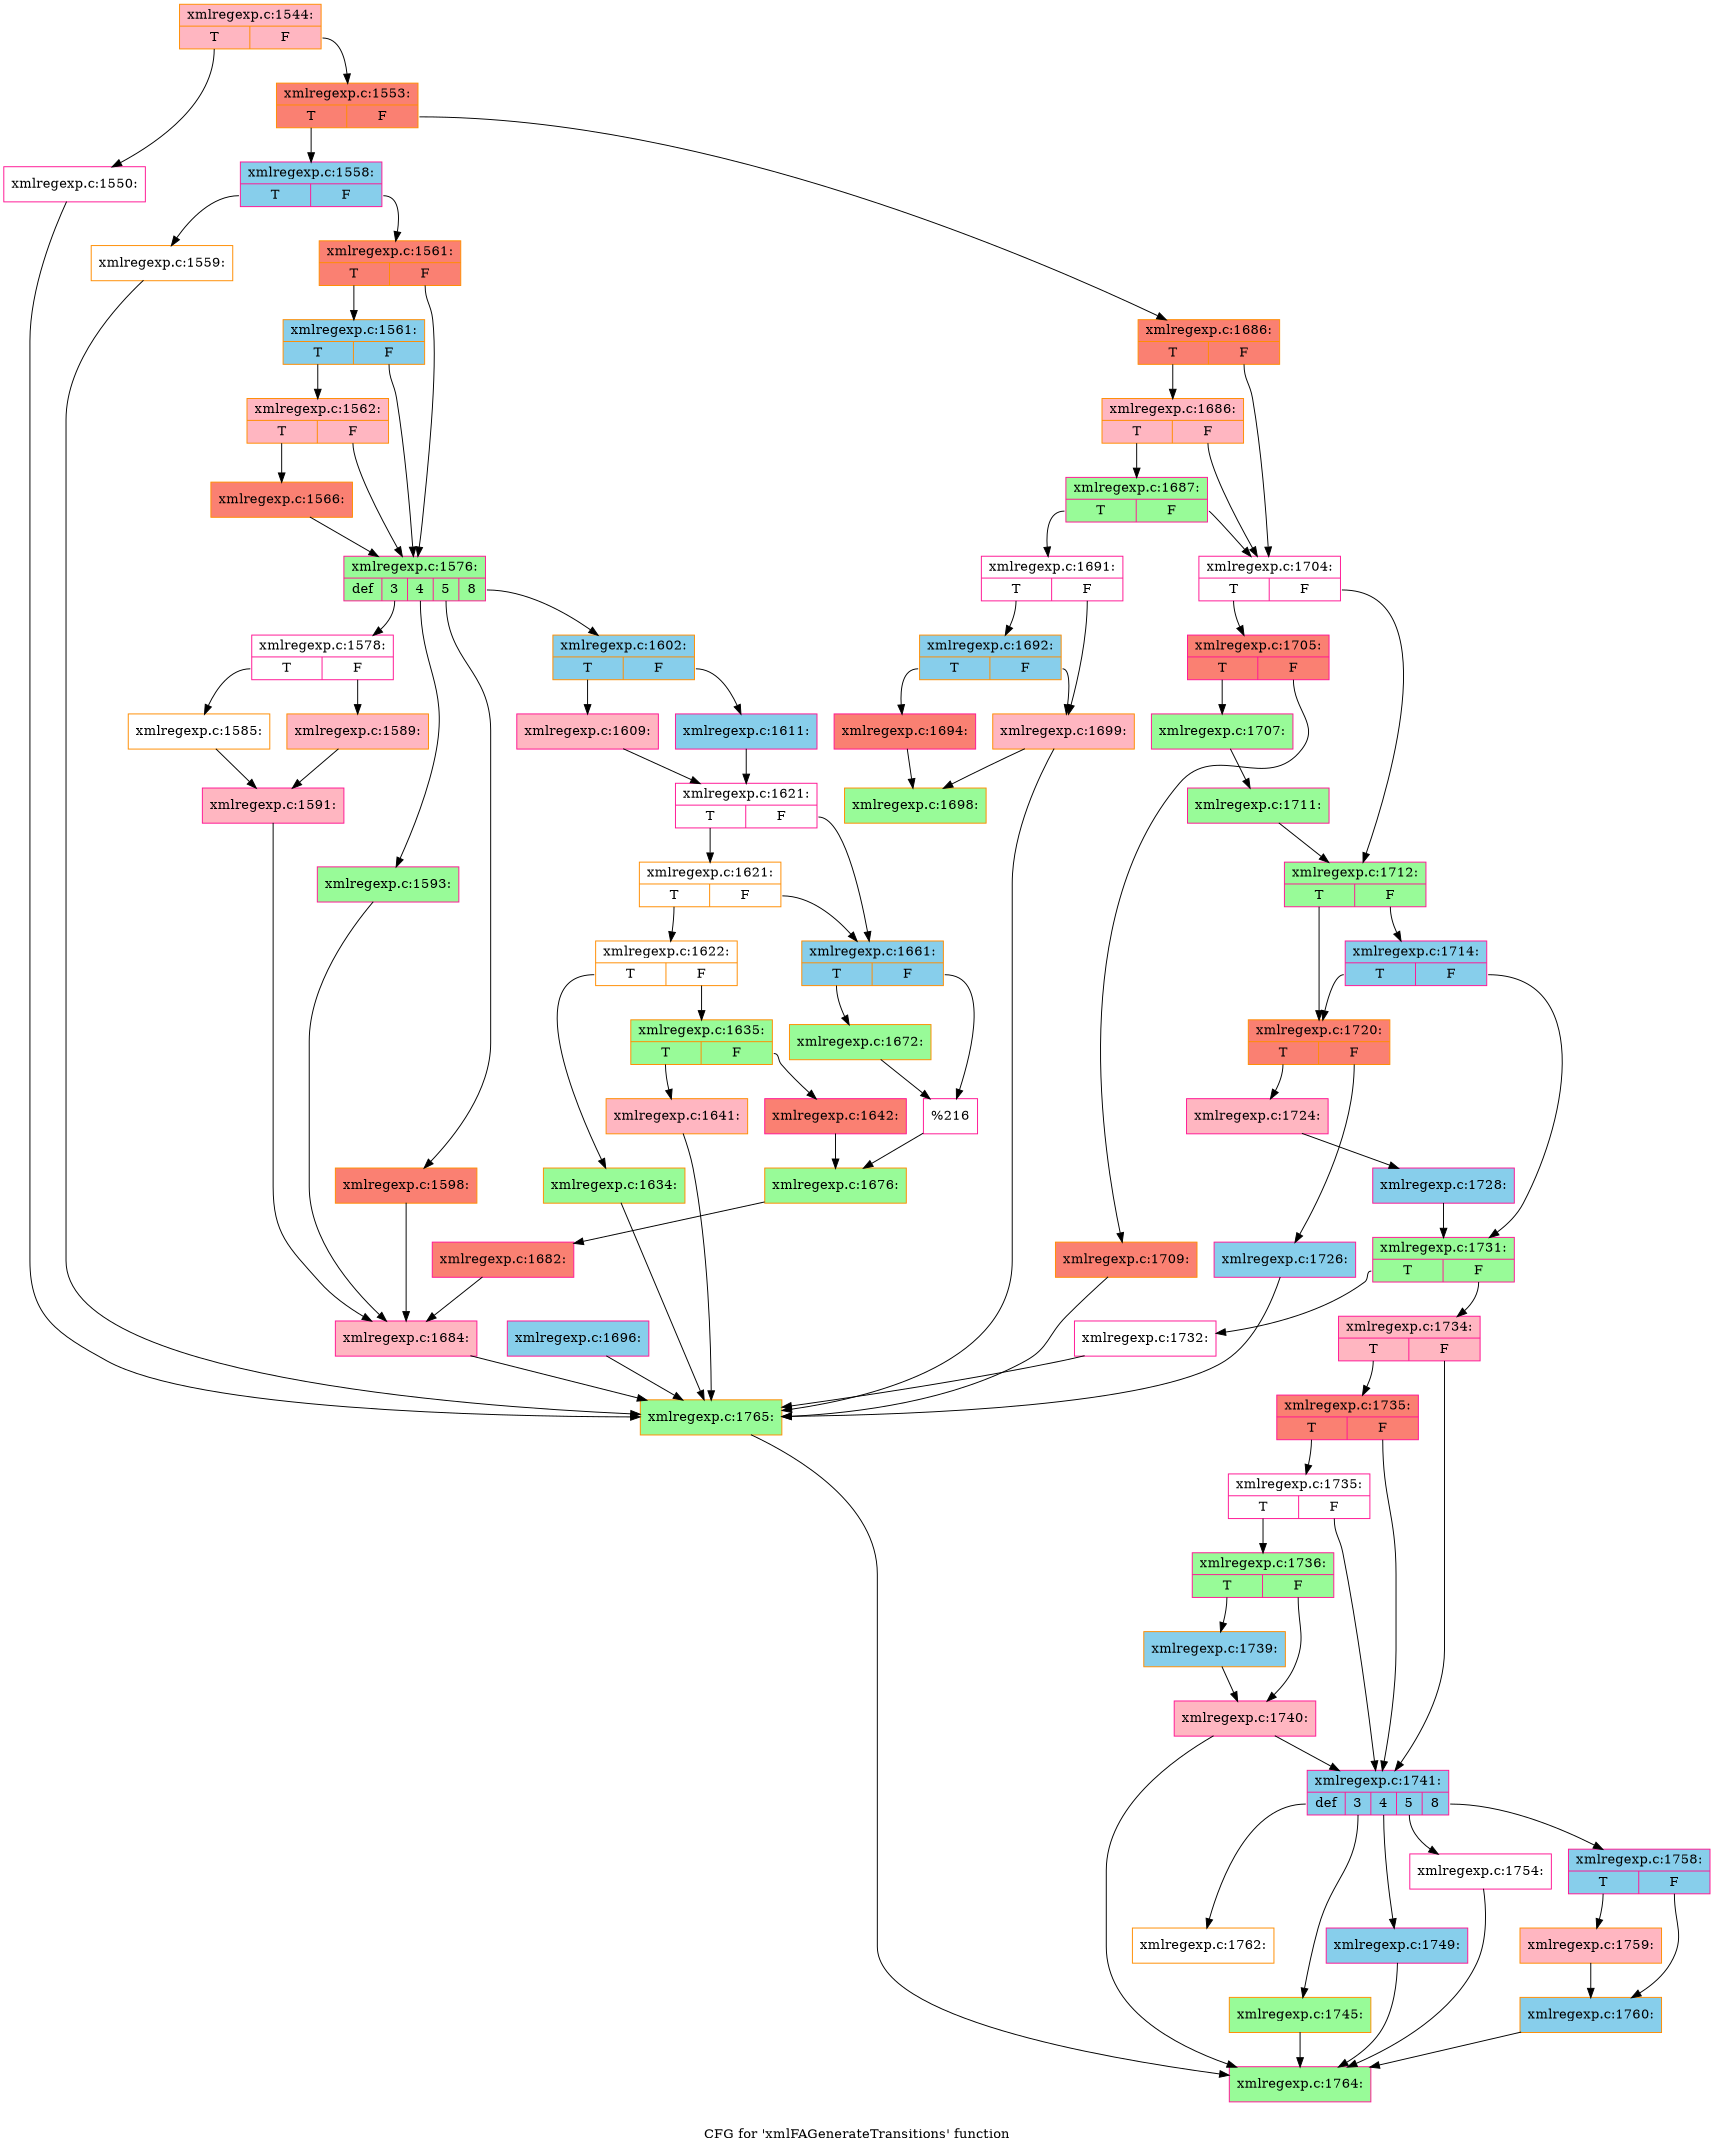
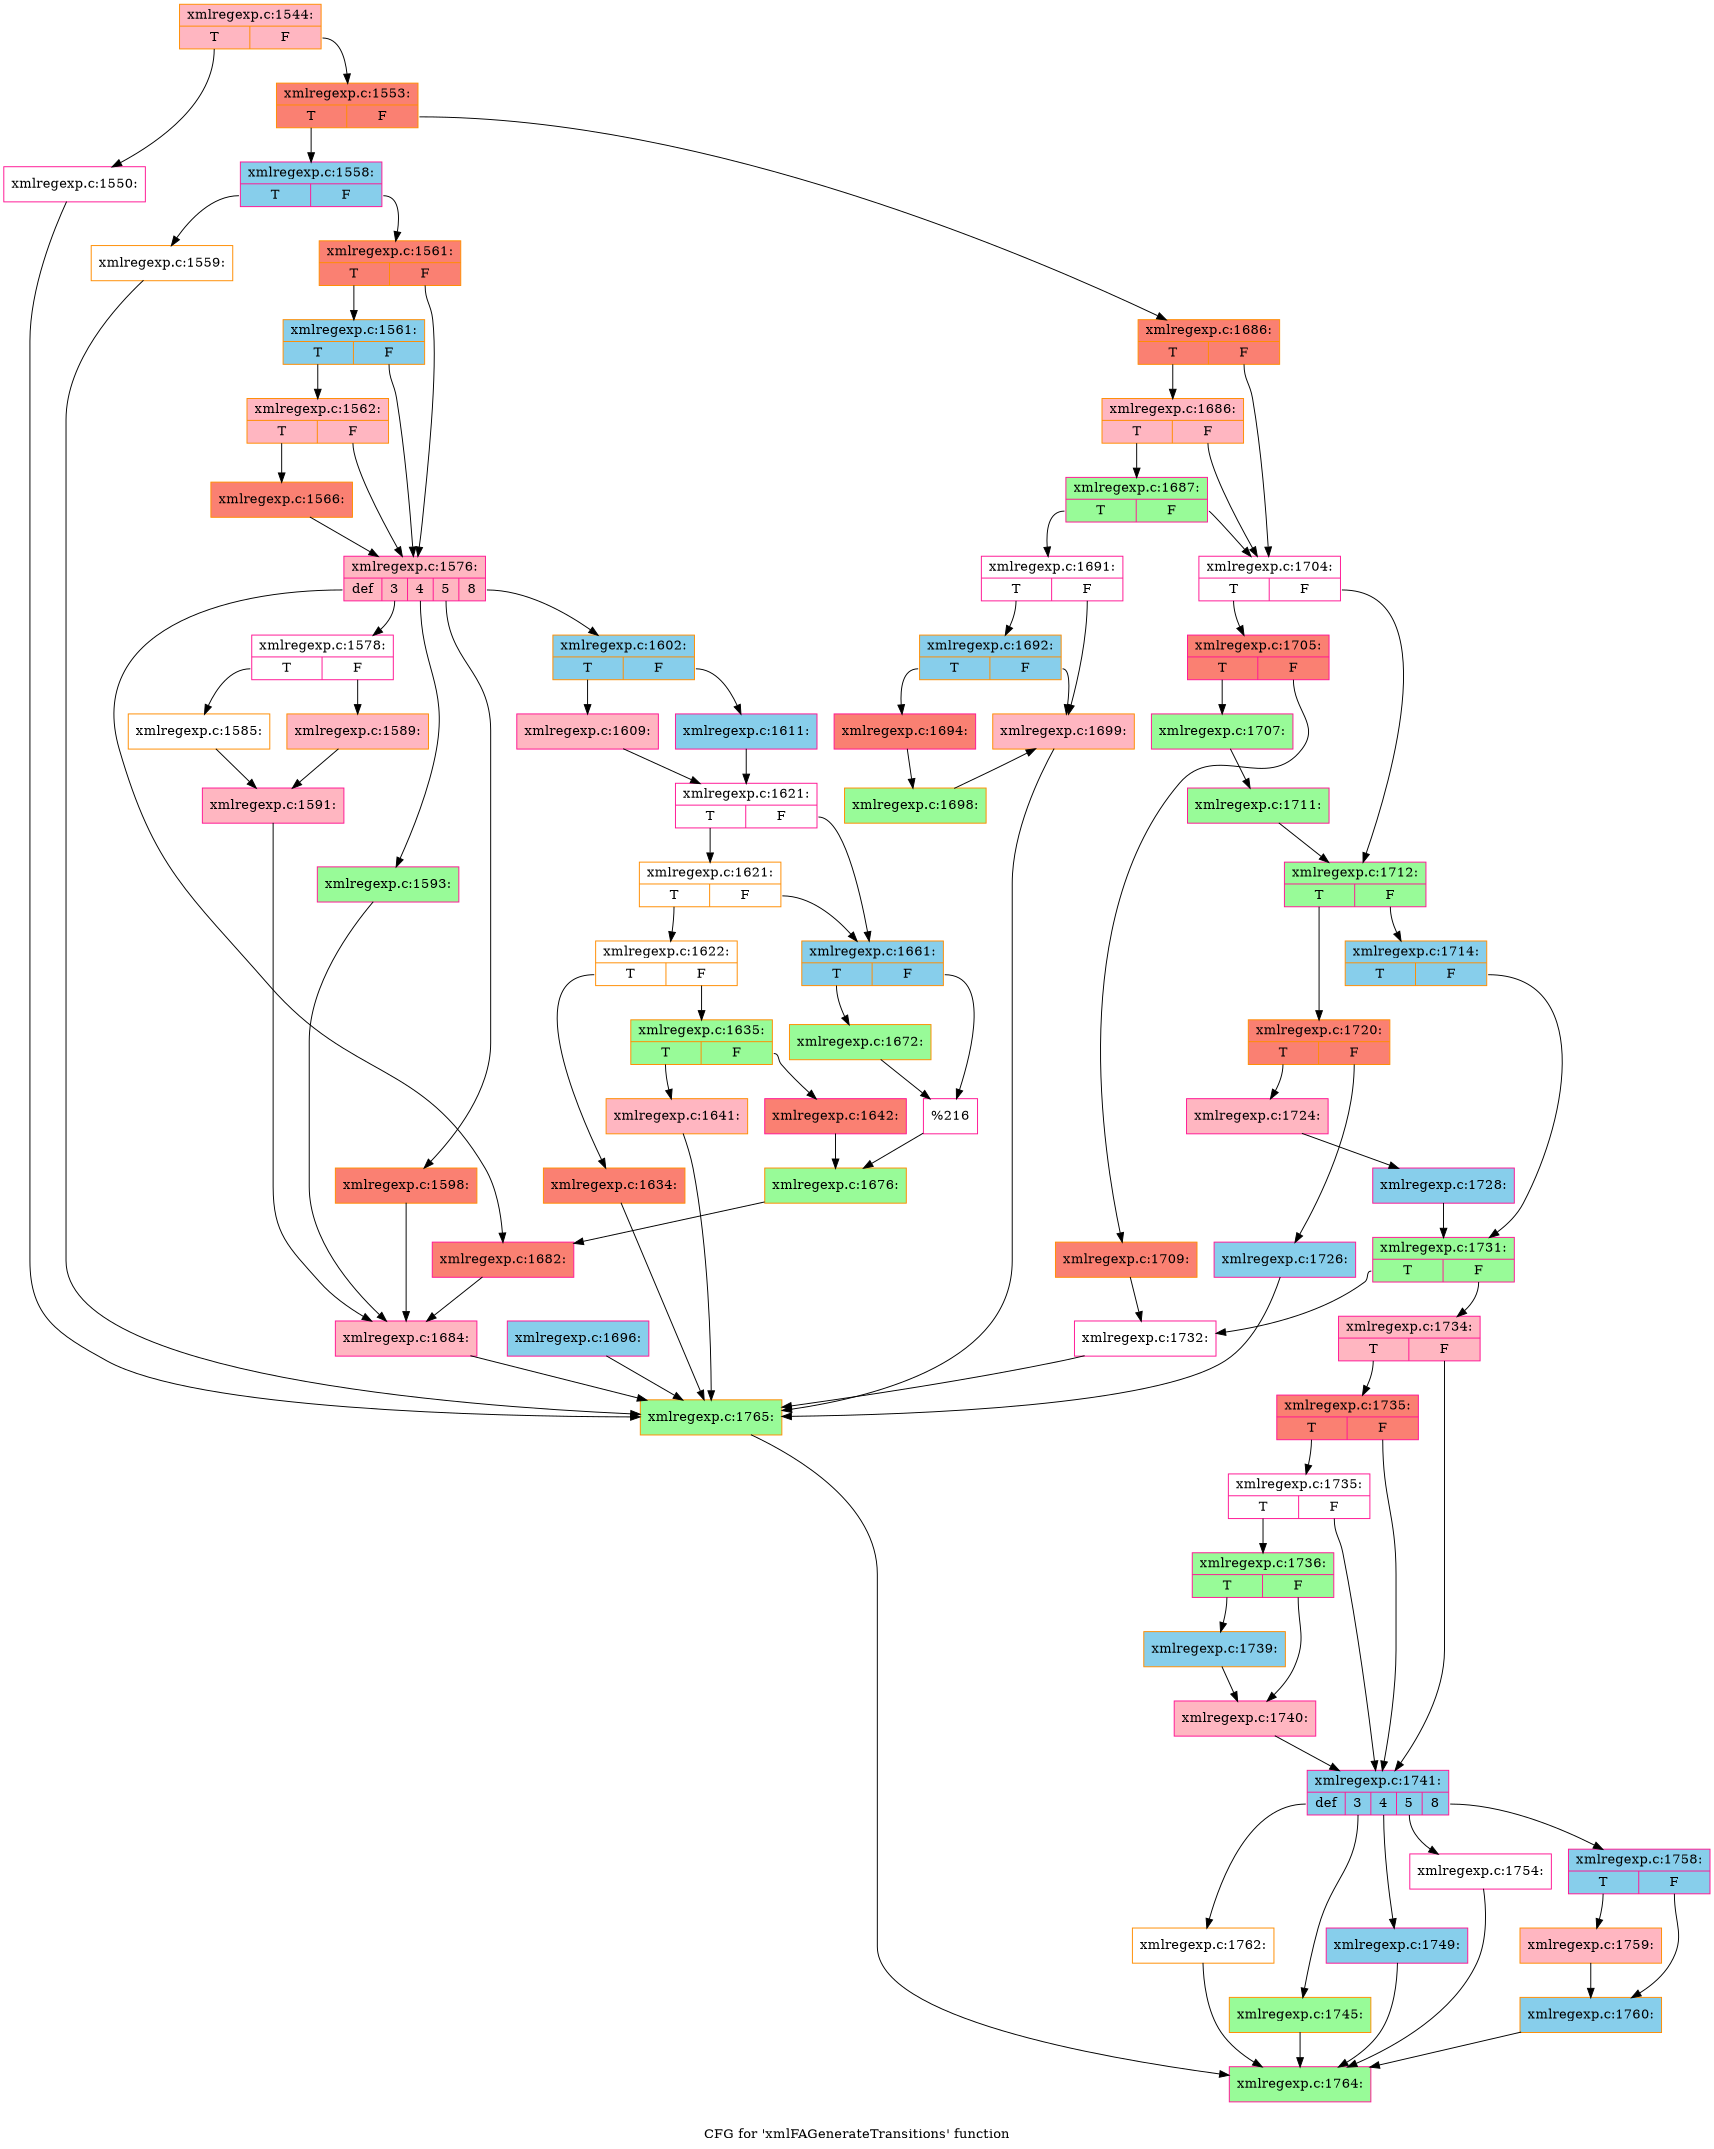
node "xmlregexp.c:1576:": fillcolor palegreen -> lightpink
edge "xmlregexp.c:1699:" -> "xmlregexp.c:1698:": reversed
edge "xmlregexp.c:1576:" -> "xmlregexp.c:1682:": added
node "xmlregexp.c:1714:": color deeppink -> darkorange
edge "xmlregexp.c:1714:" -> "xmlregexp.c:1720:": removed
node "xmlregexp.c:1634:": fillcolor palegreen -> salmon
edge "xmlregexp.c:1709:" -> "xmlregexp.c:1765:": now "xmlregexp.c:1709:" -> "xmlregexp.c:1732:"
edge "xmlregexp.c:1740:" -> "xmlregexp.c:1764:": now "xmlregexp.c:1762:" -> "xmlregexp.c:1764:"
